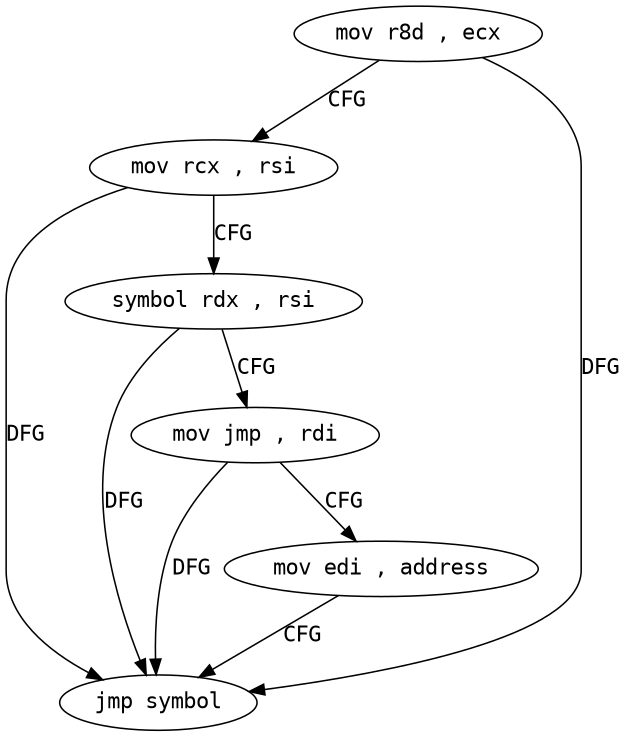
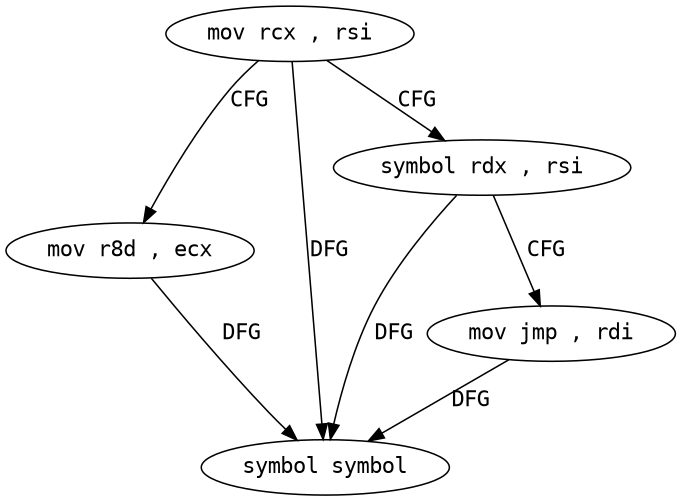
edge "mov r8d , ecx" -> "mov rcx , rsi": reversed
node "mov edi , address": removed
node "jmp symbol": label "jmp symbol" -> "symbol symbol"
